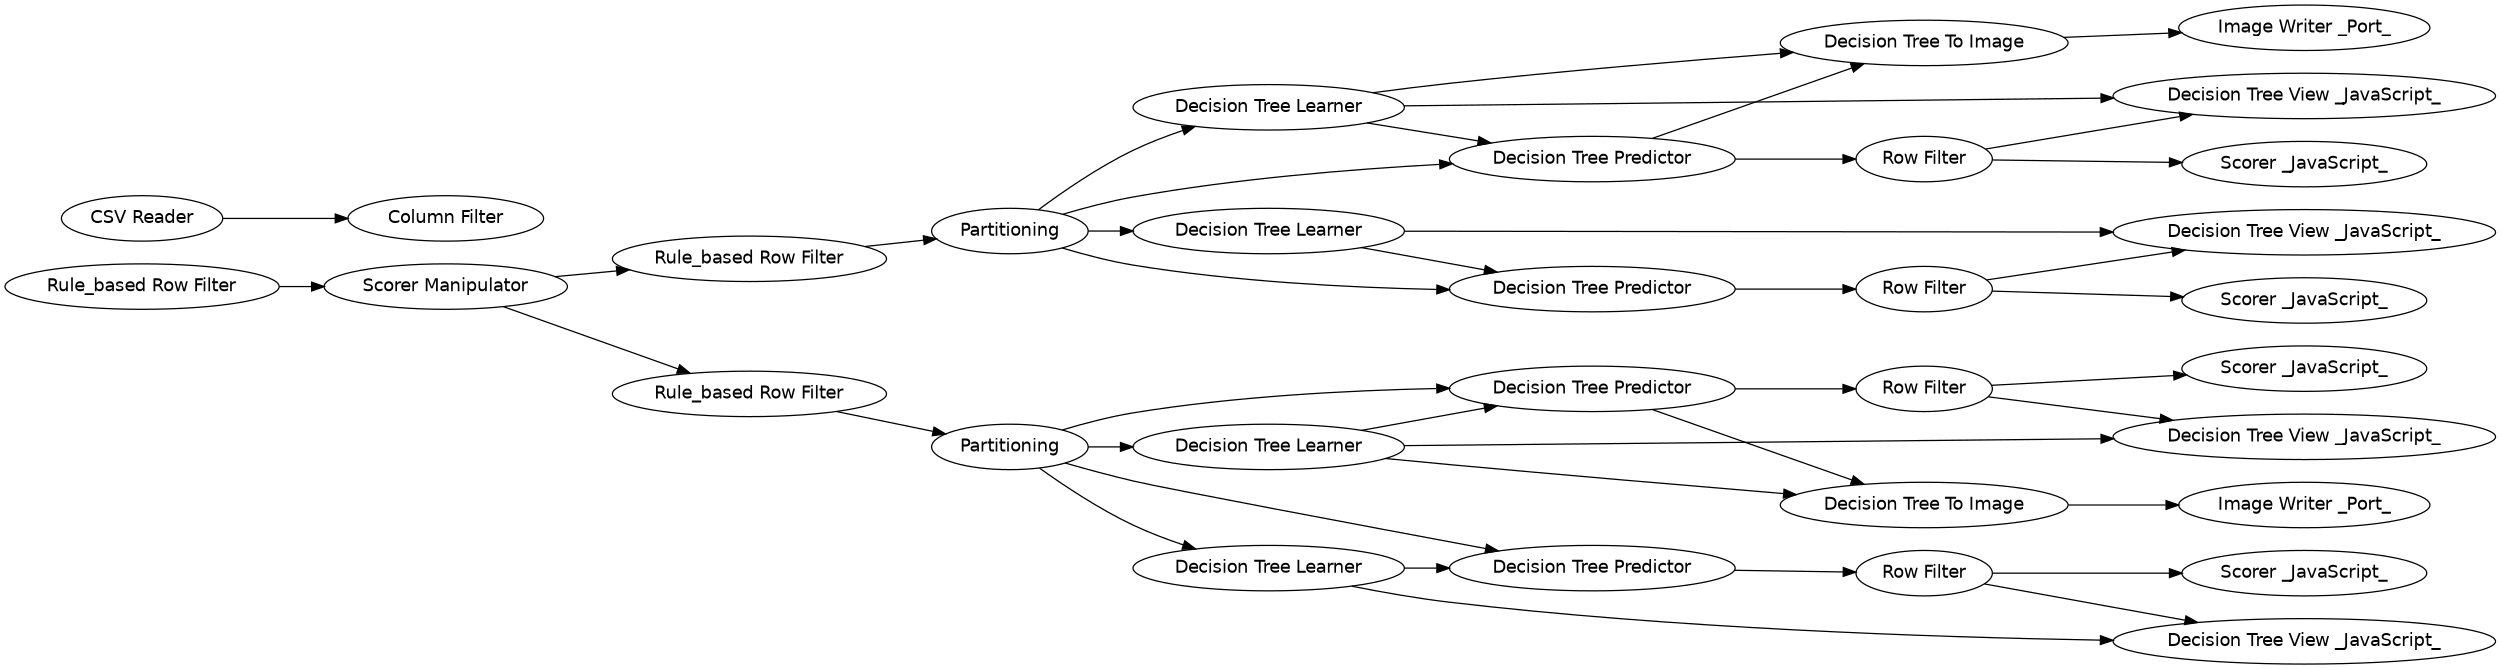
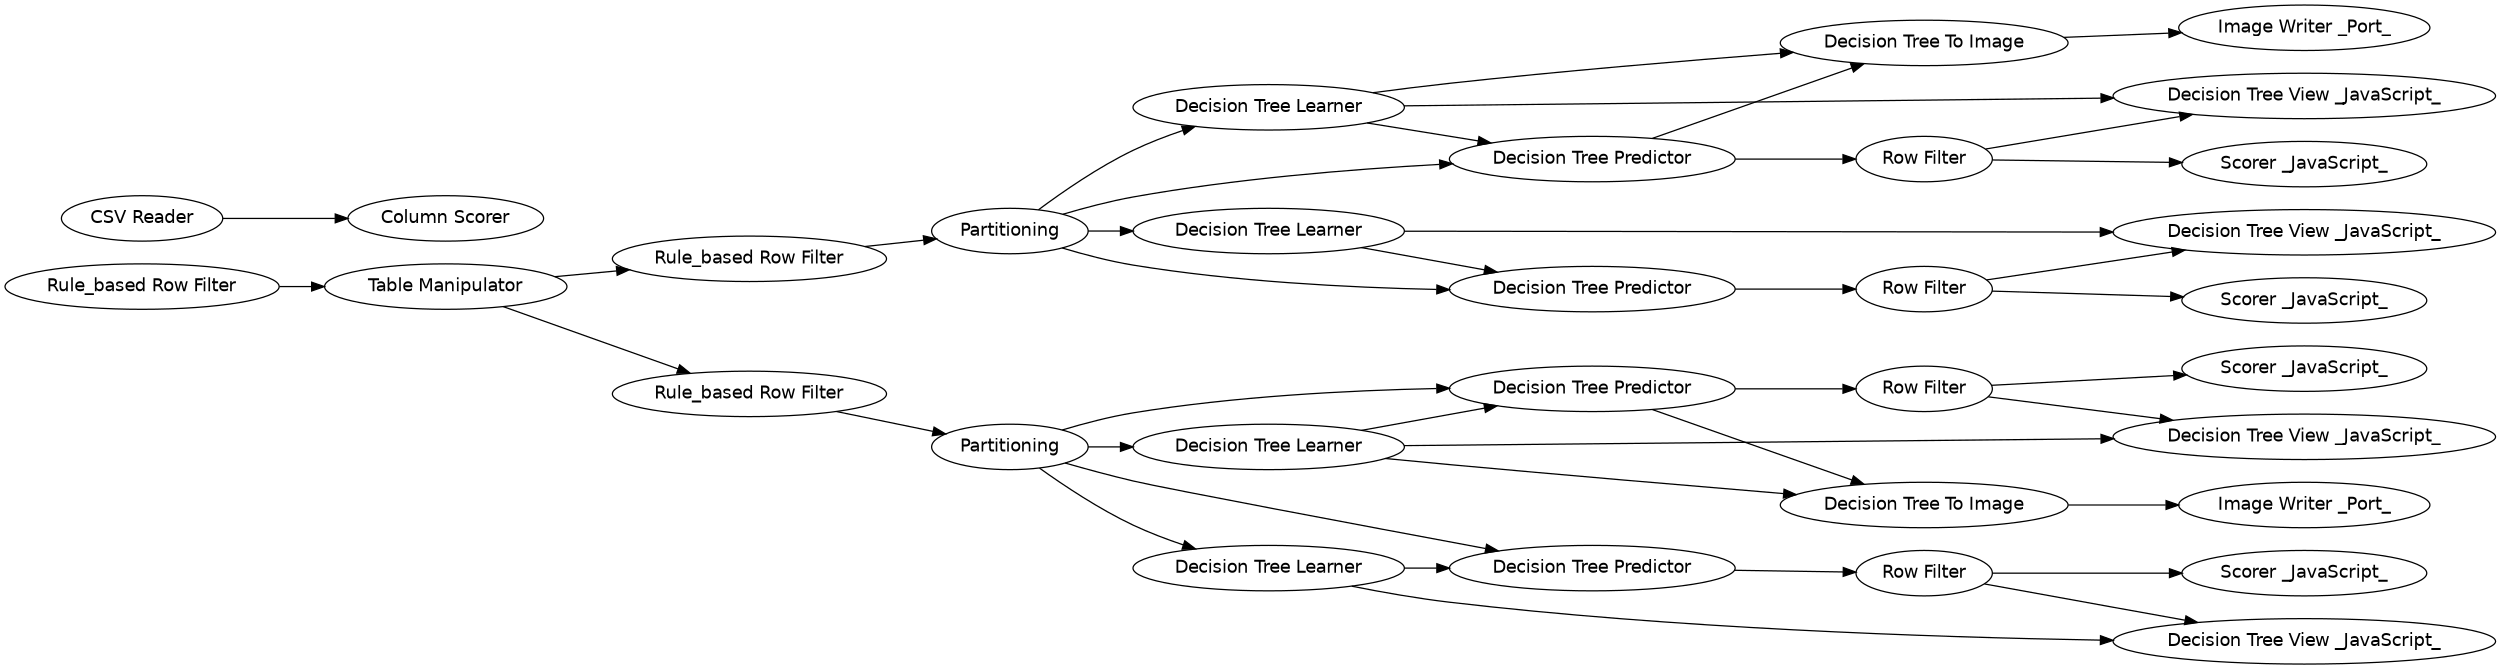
node "Column Filter": label "Column Filter" -> "Column Scorer"
node "Scorer Manipulator": label "Scorer Manipulator" -> "Table Manipulator"
